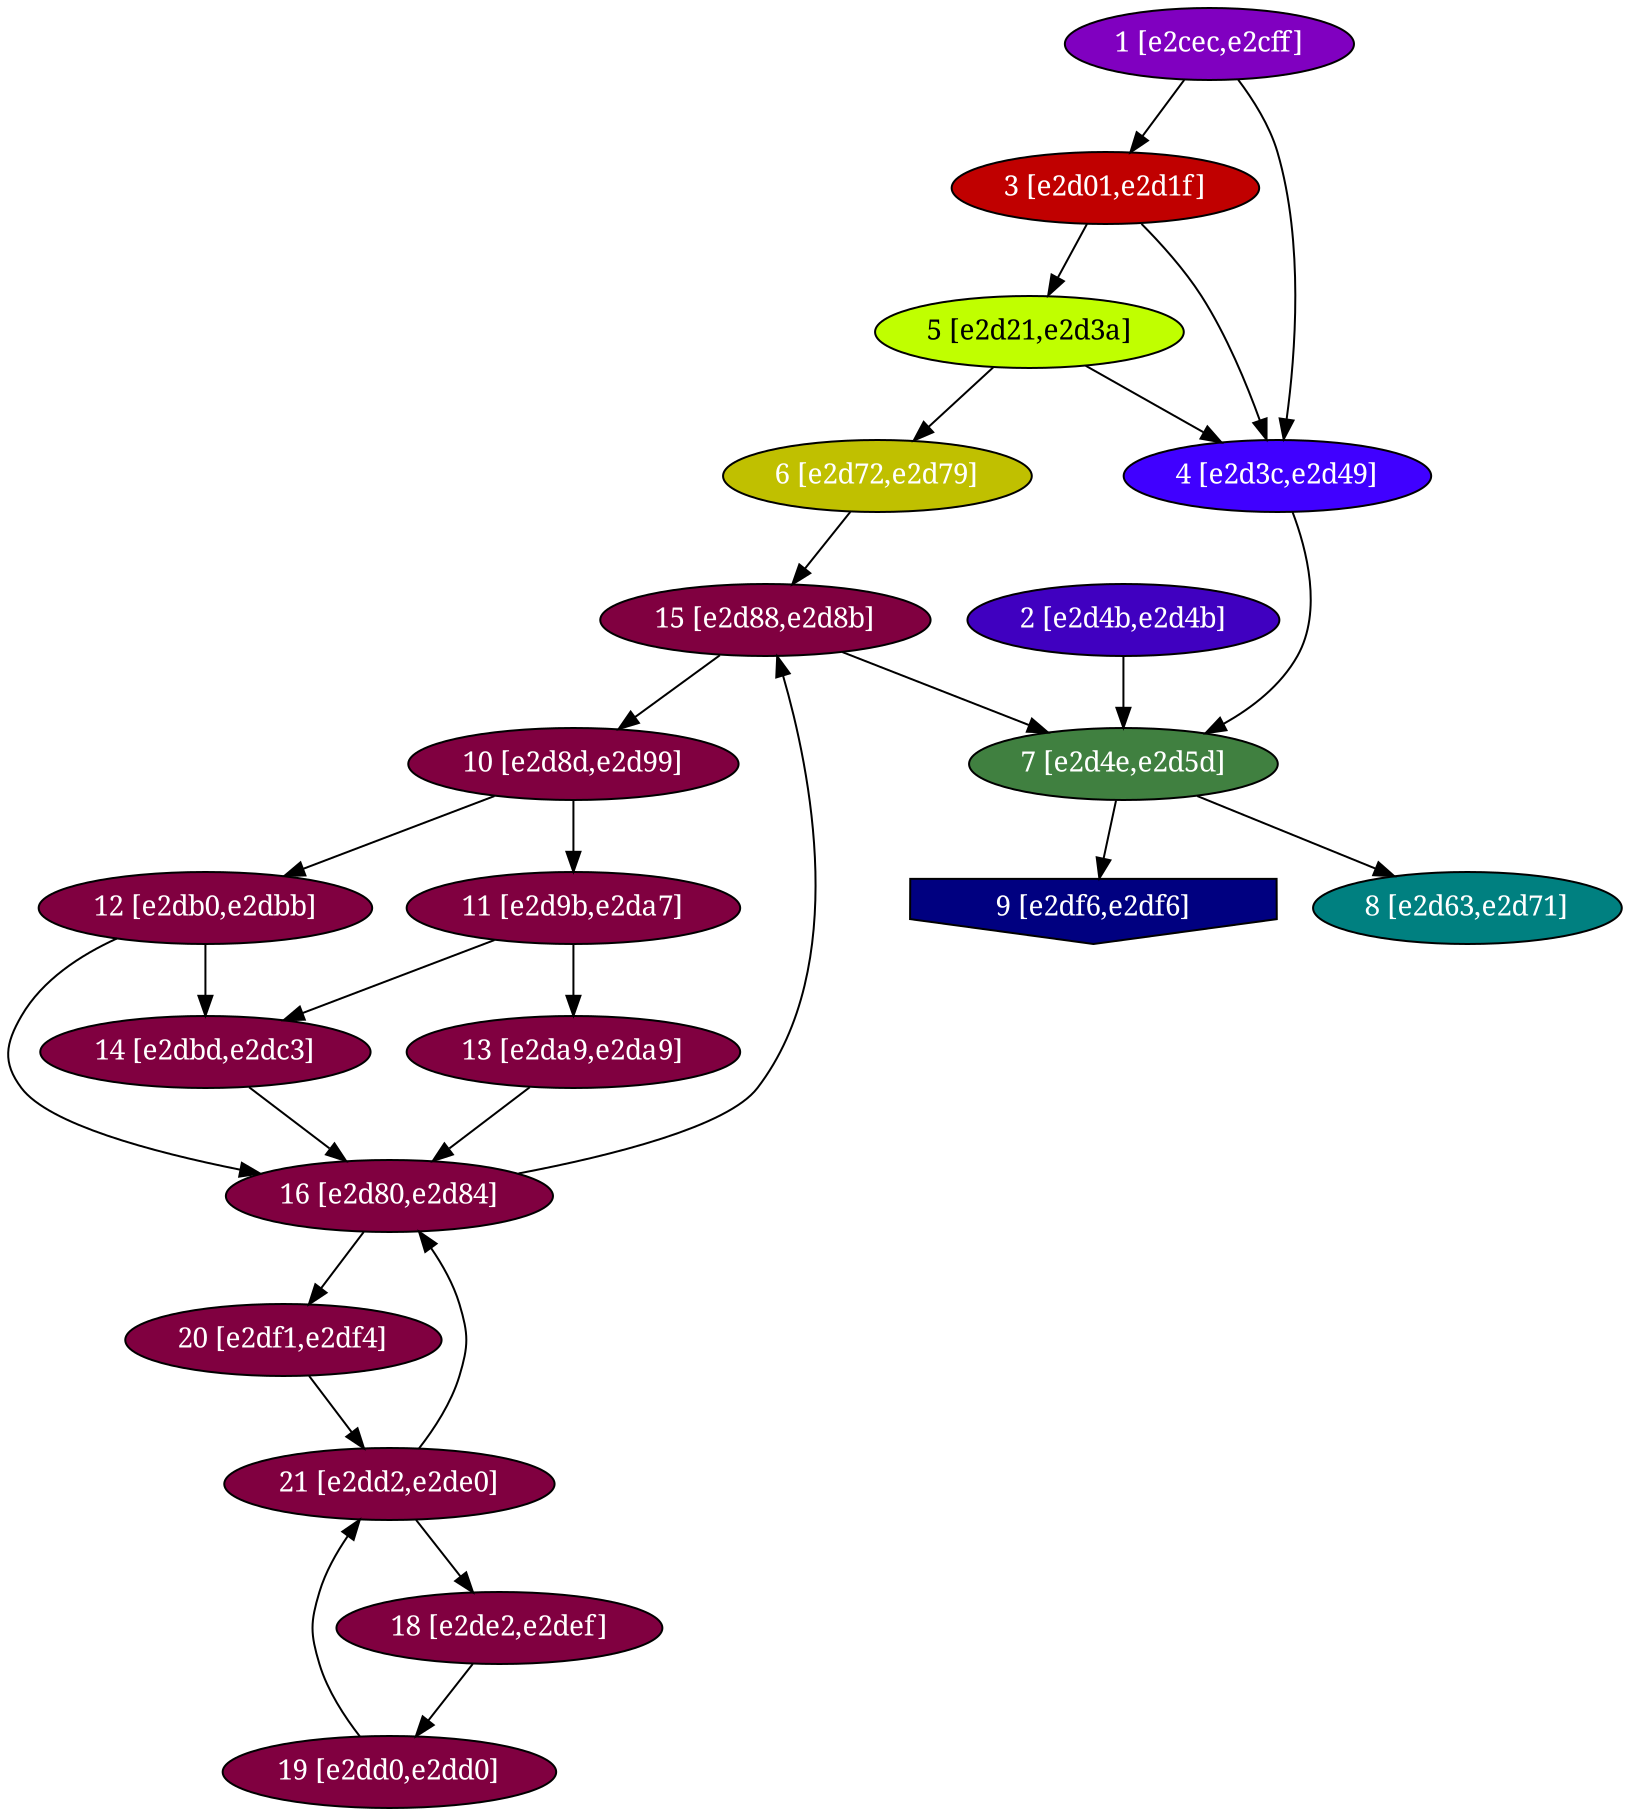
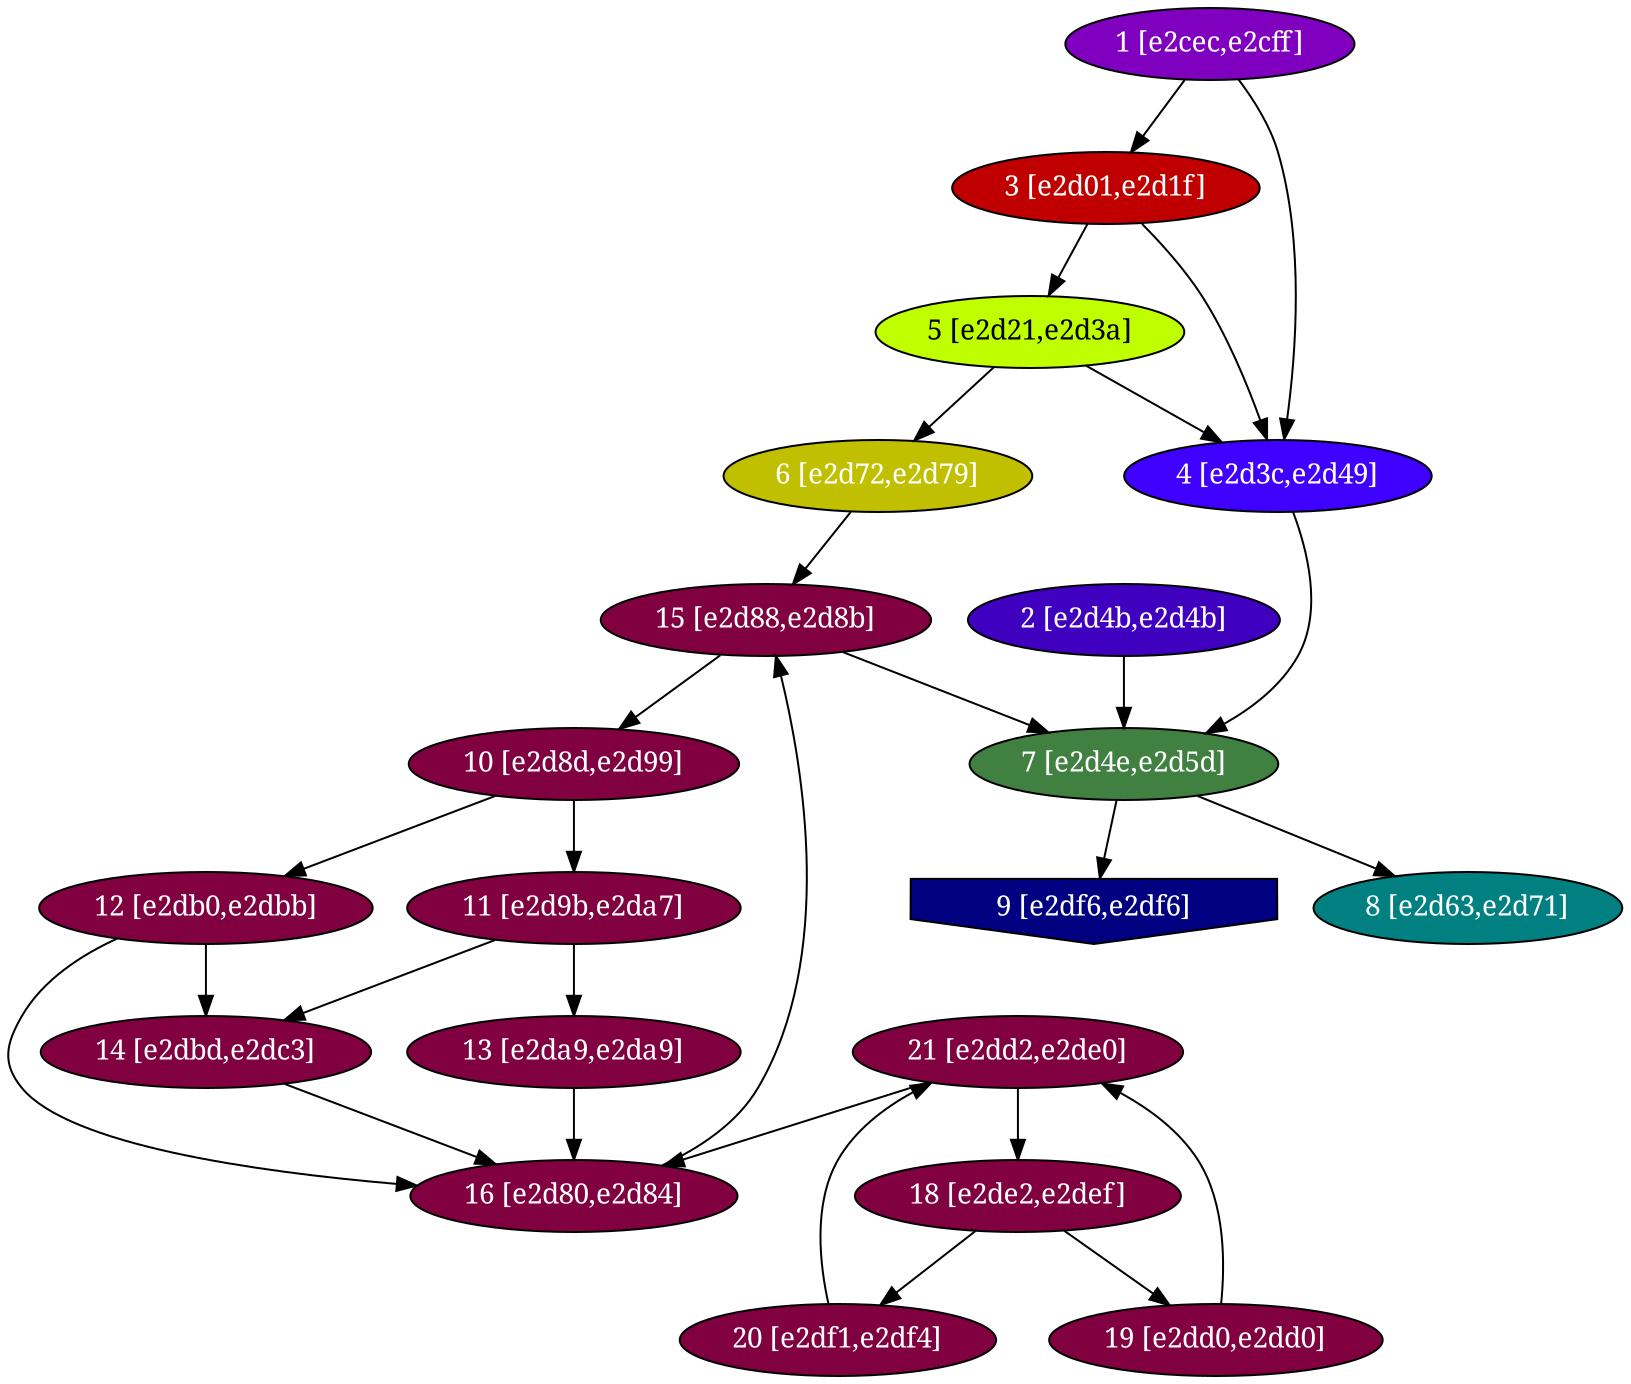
edge "16 [e2d80,e2d84]" -> "20 [e2df1,e2df4]": now "18 [e2de2,e2def]" -> "20 [e2df1,e2df4]"
